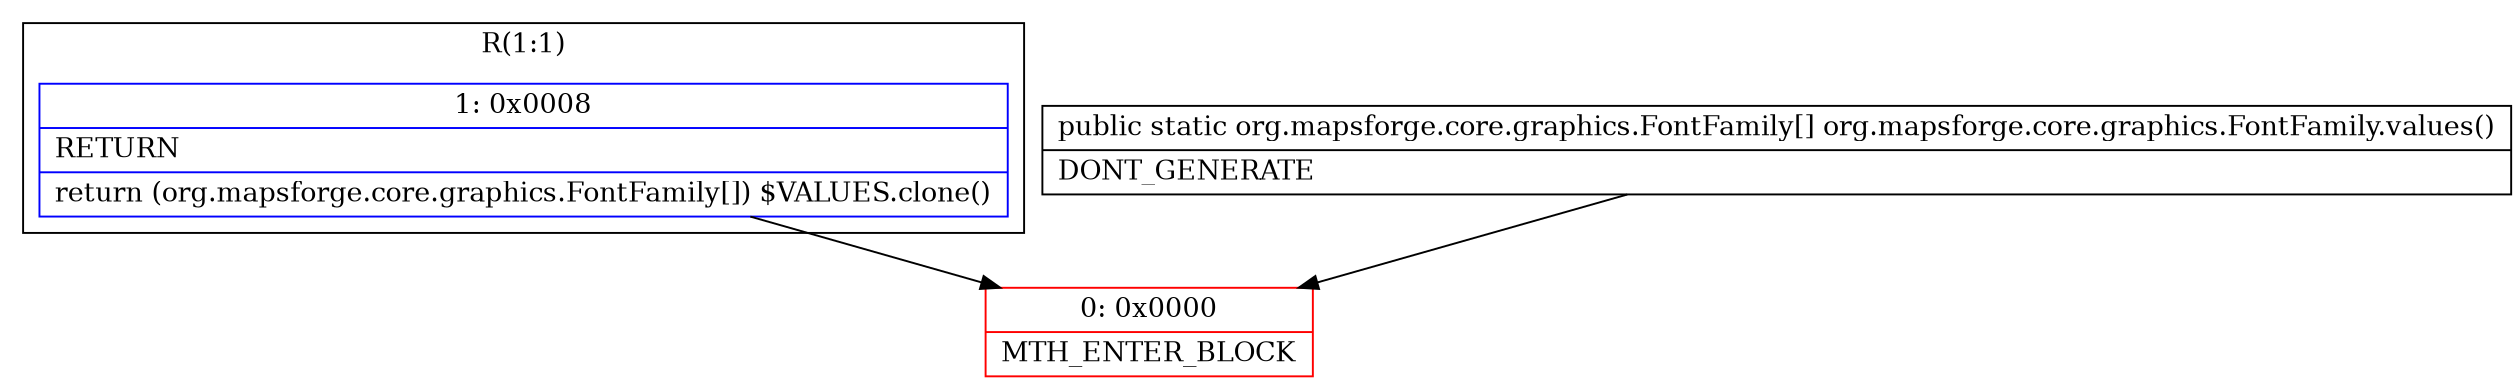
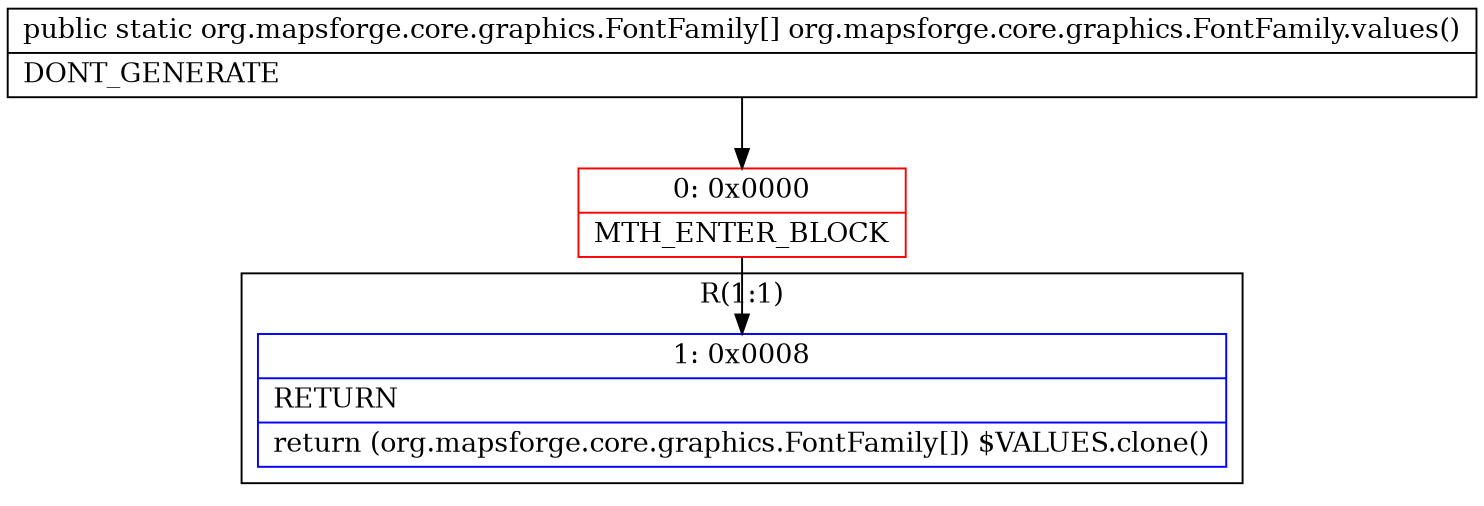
edge "1: 0x0008" -> "0: 0x0000": reversed
